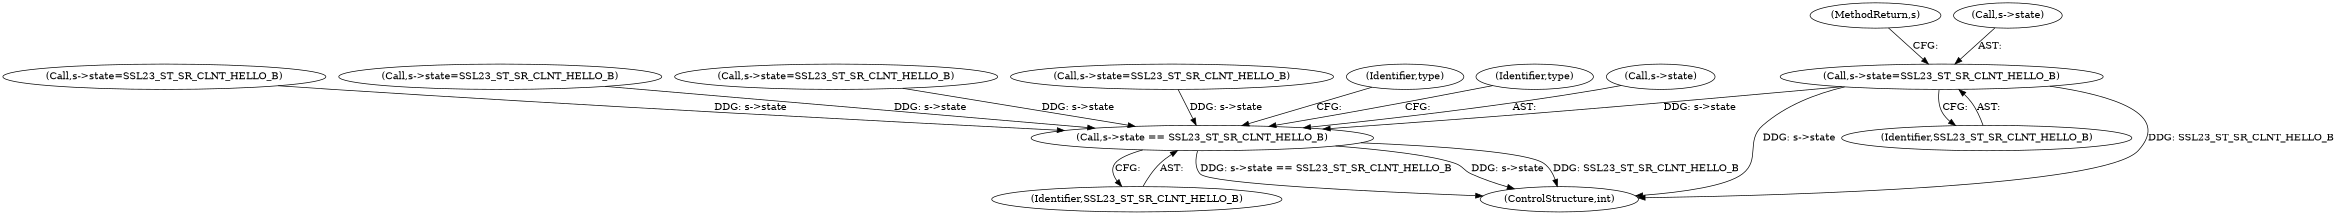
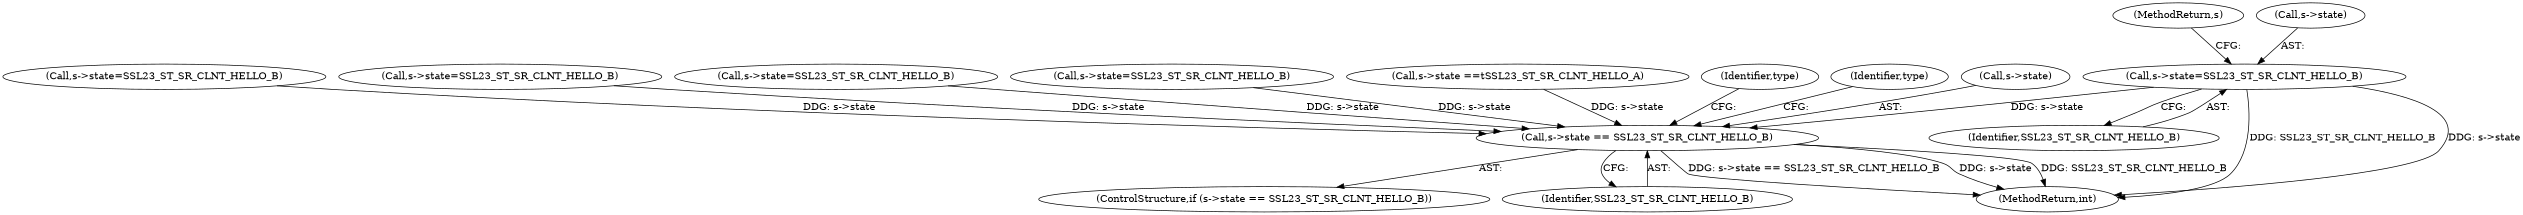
node "(Call,s->state ==tSSL23_ST_SR_CLNT_HELLO_A)": added
node "(ControlStructure,if (s->state == SSL23_ST_SR_CLNT_HELLO_B))": added
node "(ControlStructure,int)": label "(ControlStructure,int)" -> "(MethodReturn,int)"
